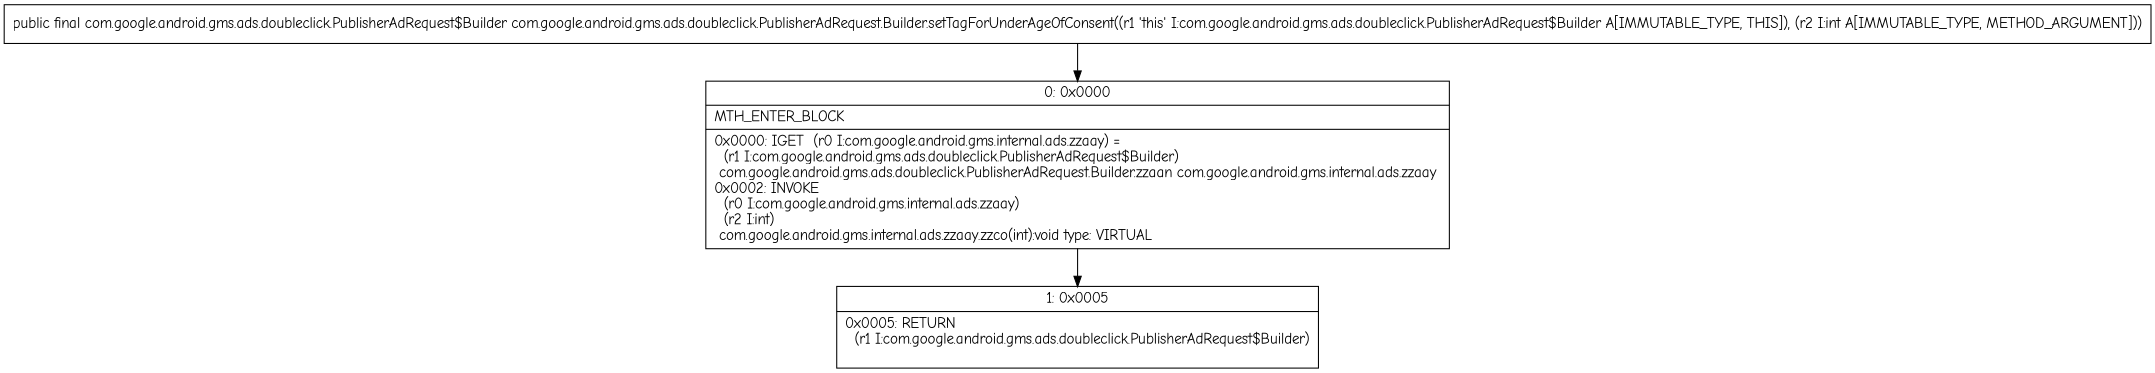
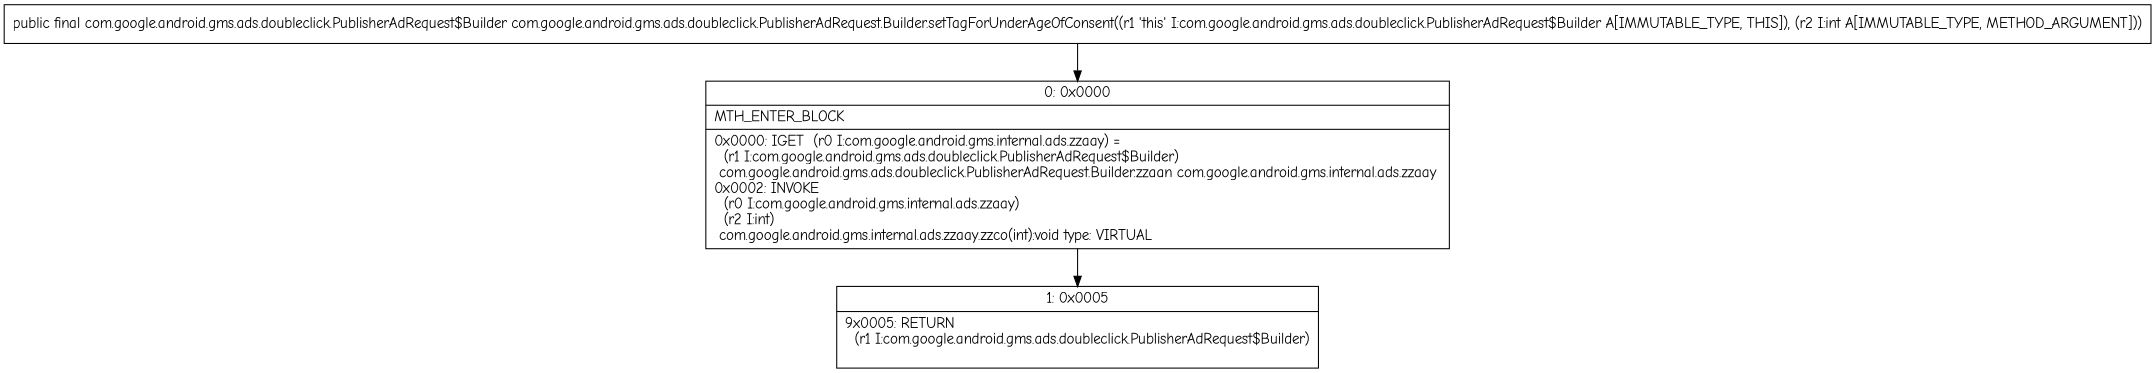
node "1: 0x0005": text "0x0005: RETURN" -> "9x0005: RETURN"
